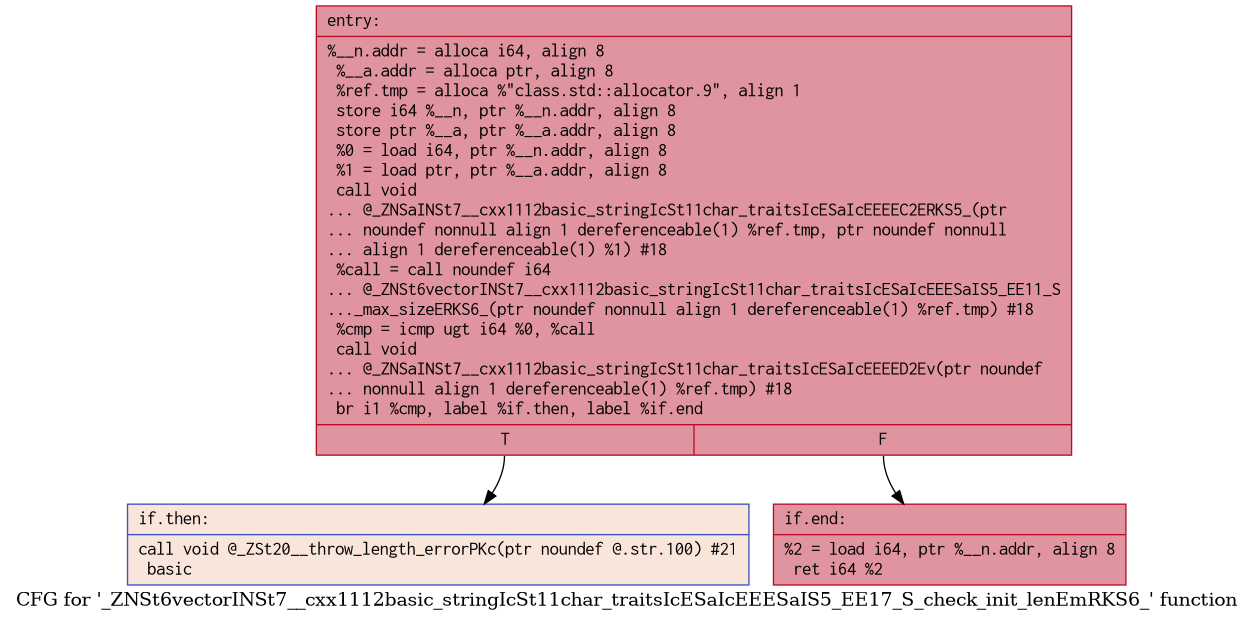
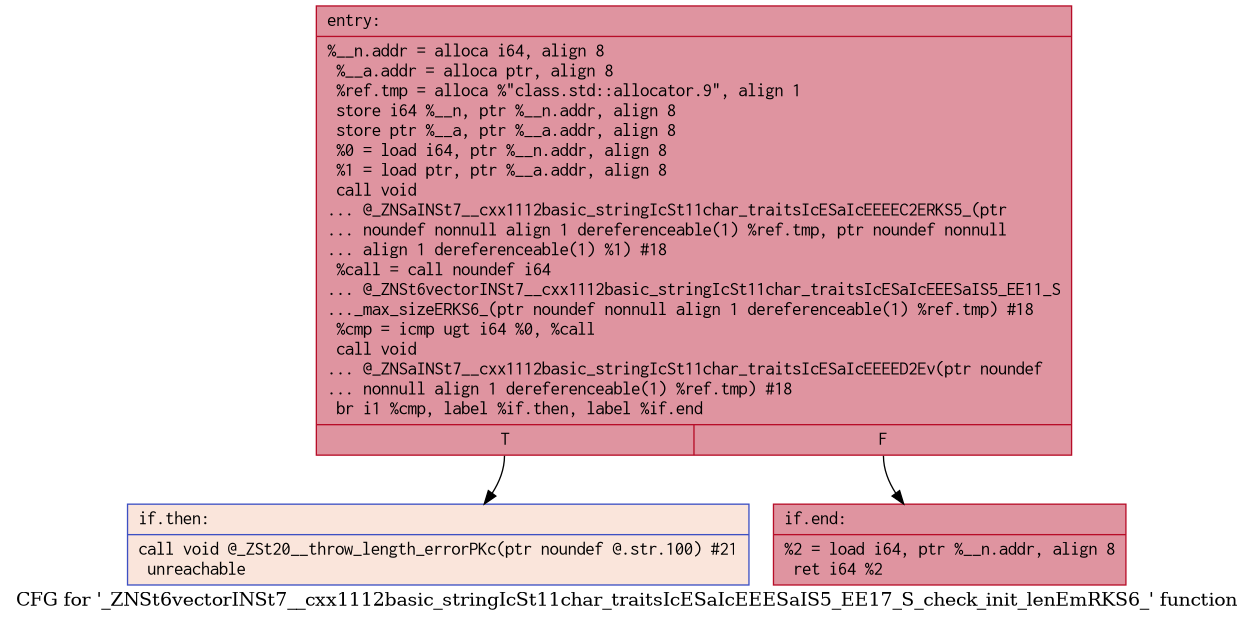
node "if.then:": text "basic" -> "unreachable"
